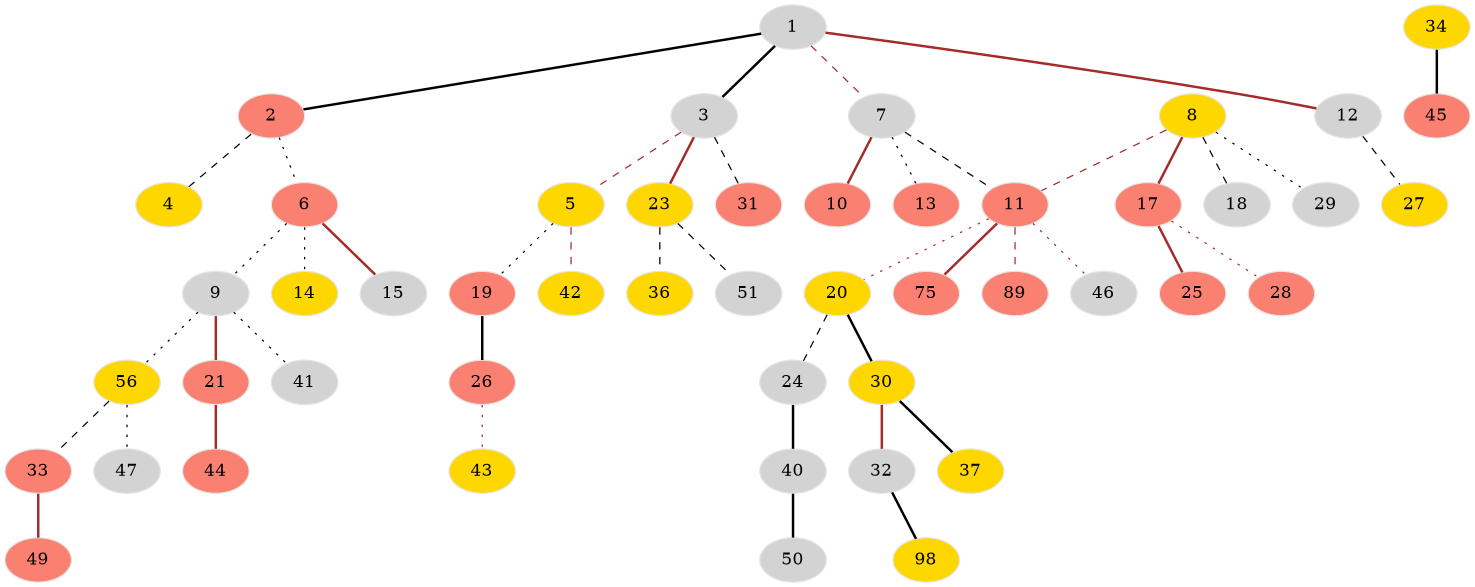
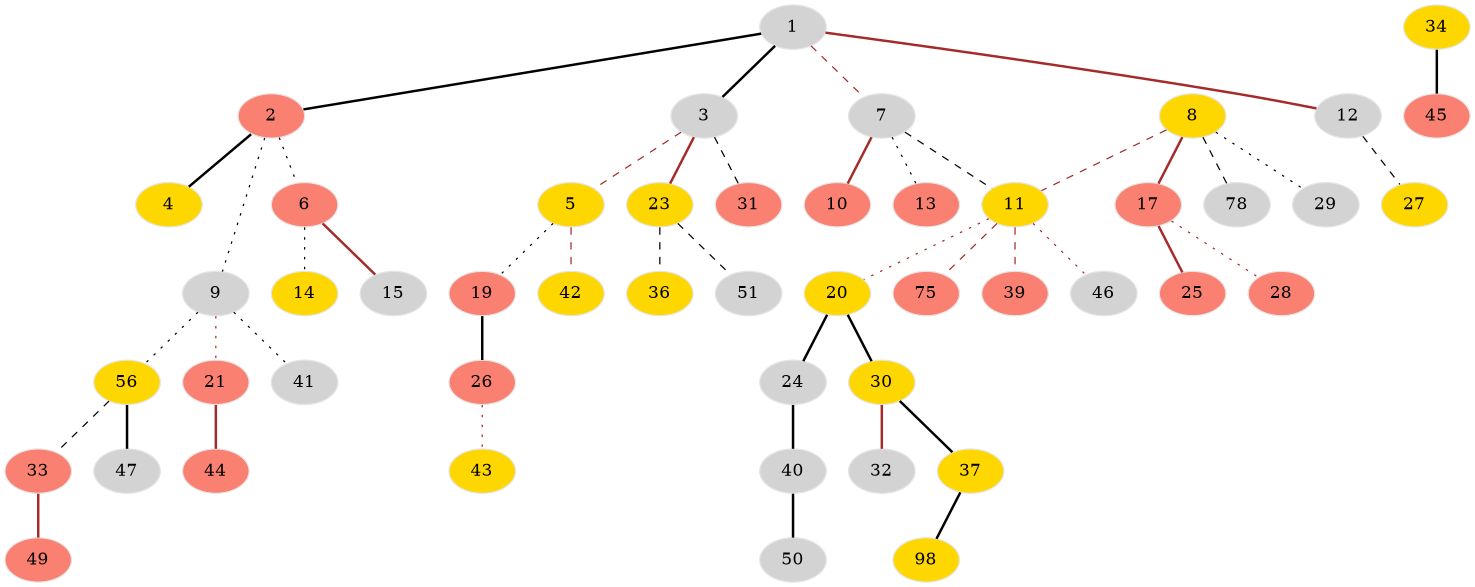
edge "2" -- "4": style dashed -> bold
node "11": fillcolor salmon -> gold
node "18": label "18" -> "78"
edge "6" -- "9": now "2" -- "9"
edge "11" -- "75": style bold -> dashed
node "89": label "89" -> "39"
edge "9" -- "21": style bold -> dotted
edge "20" -- "24": style dashed -> bold
edge "56" -- "47": style dotted -> bold
edge "32" -- "98": now "37" -- "98"
